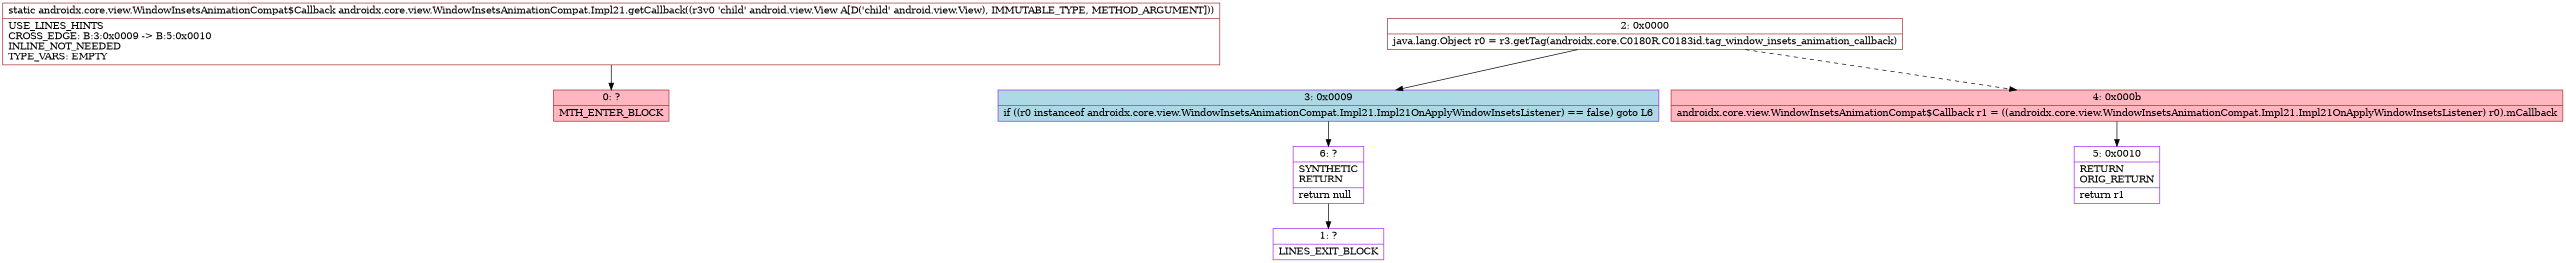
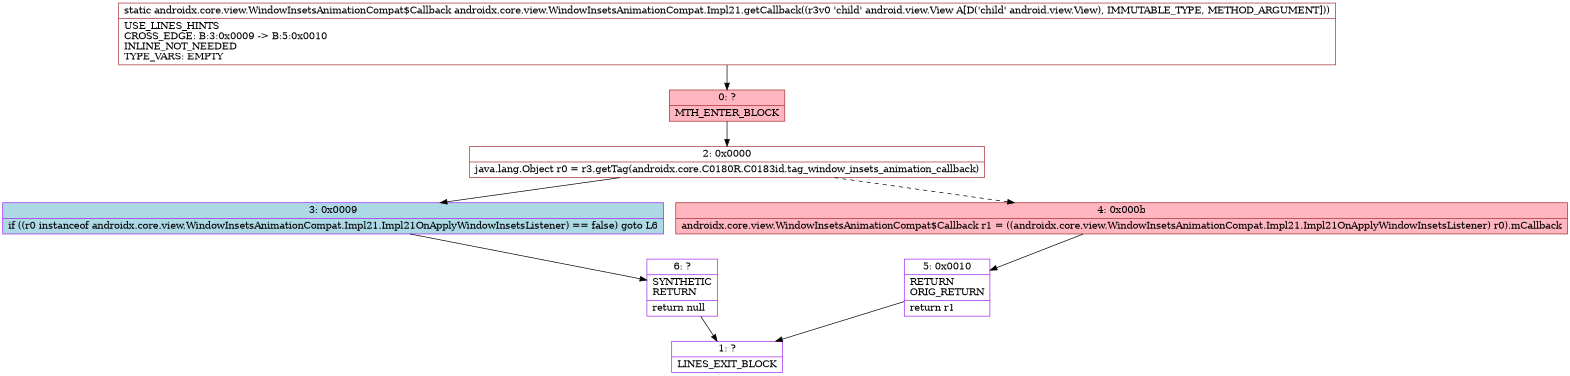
edge "0: ?" -> "2: 0x0000": added
edge "5: 0x0010" -> "1: ?": added
